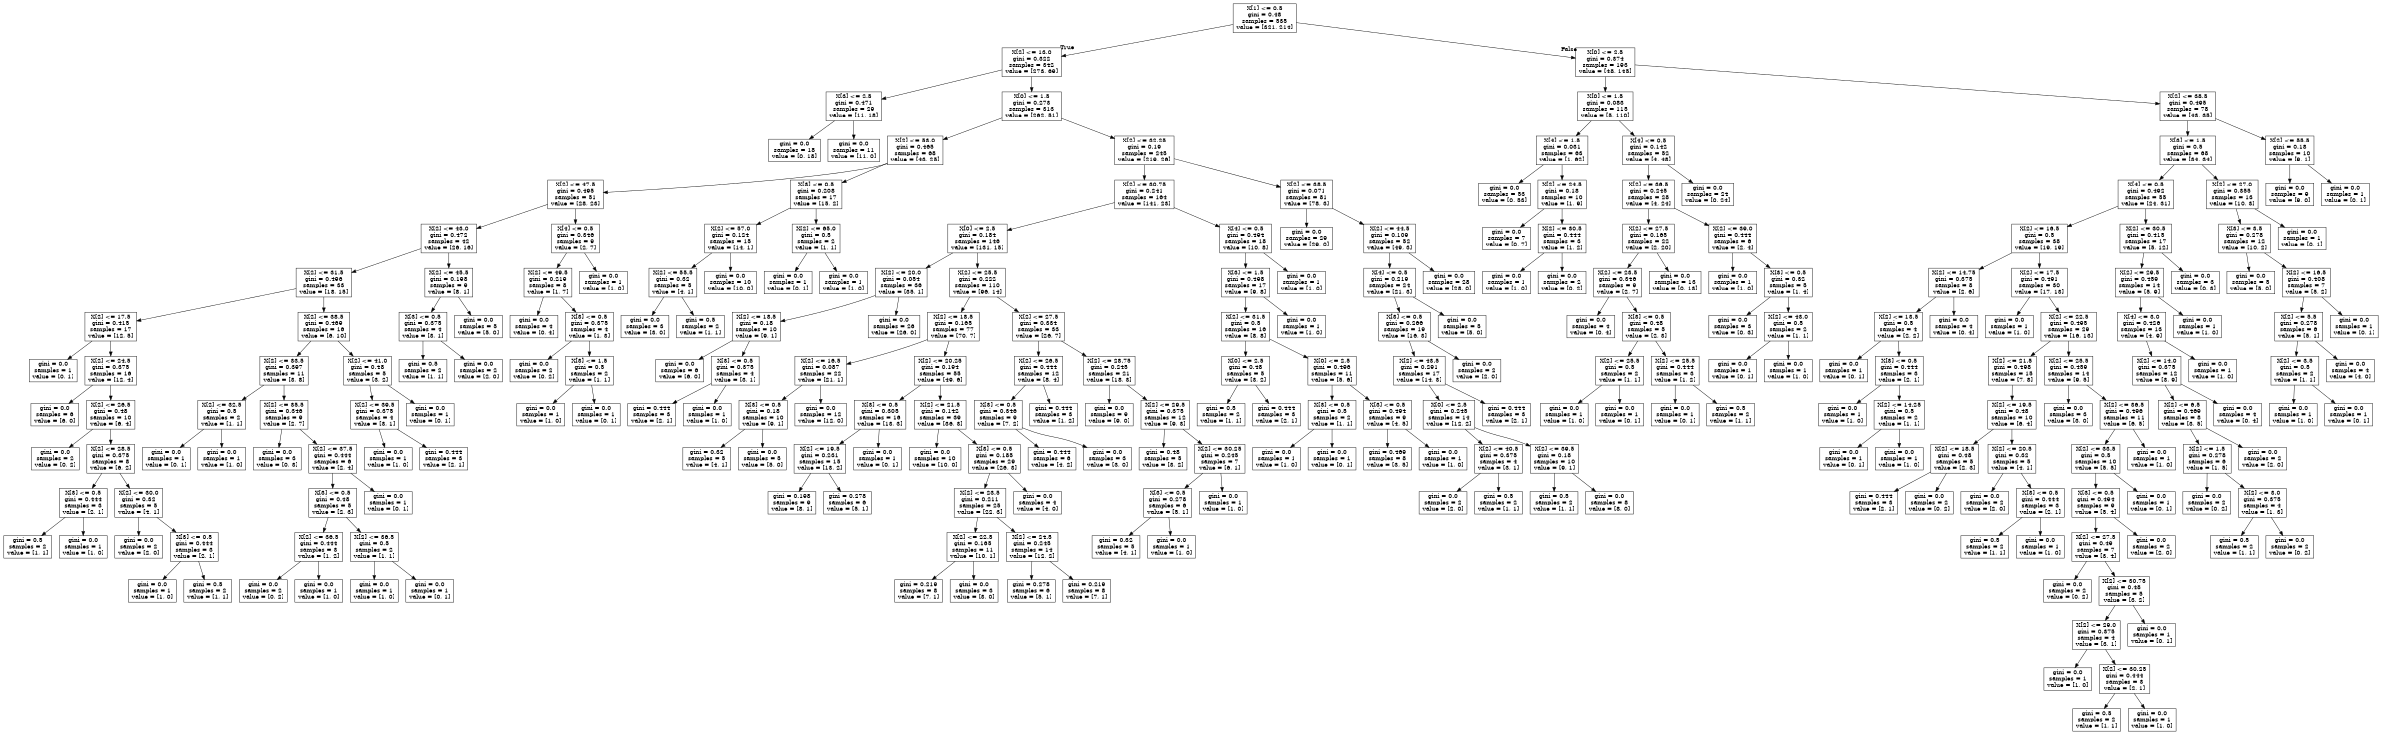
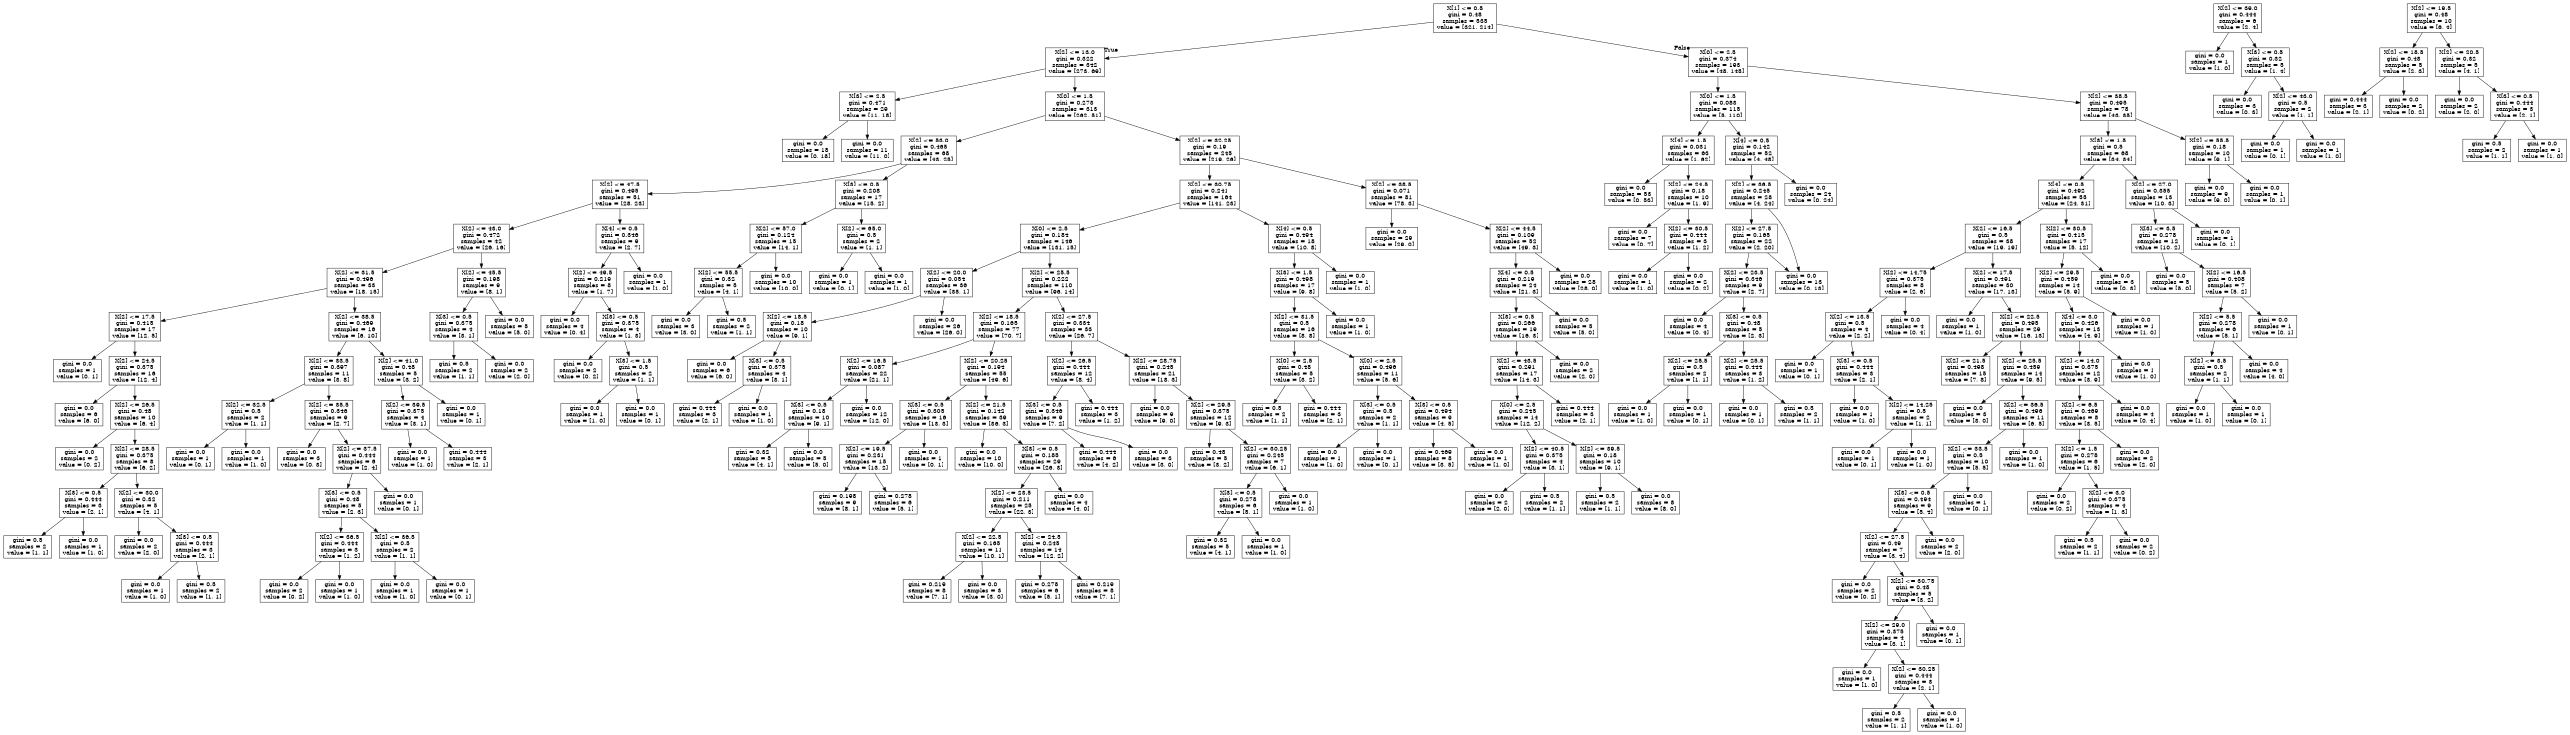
edge "X[2] <= 36.5 gini = 0.245 samples = 28 value = [4, 24]" -> "X[2] <= 39.0 gini = 0.444 samples = 6 value = [2, 4]": now "X[2] <= 36.5 gini = 0.245 samples = 28 value = [4, 24]" -> "gini = 0.0 samples = 13 value = [0, 13]"
edge "X[2] <= 21.5 gini = 0.498 samples = 15 value = [7, 8]" -> "X[2] <= 19.5 gini = 0.48 samples = 10 value = [6, 4]": removed
